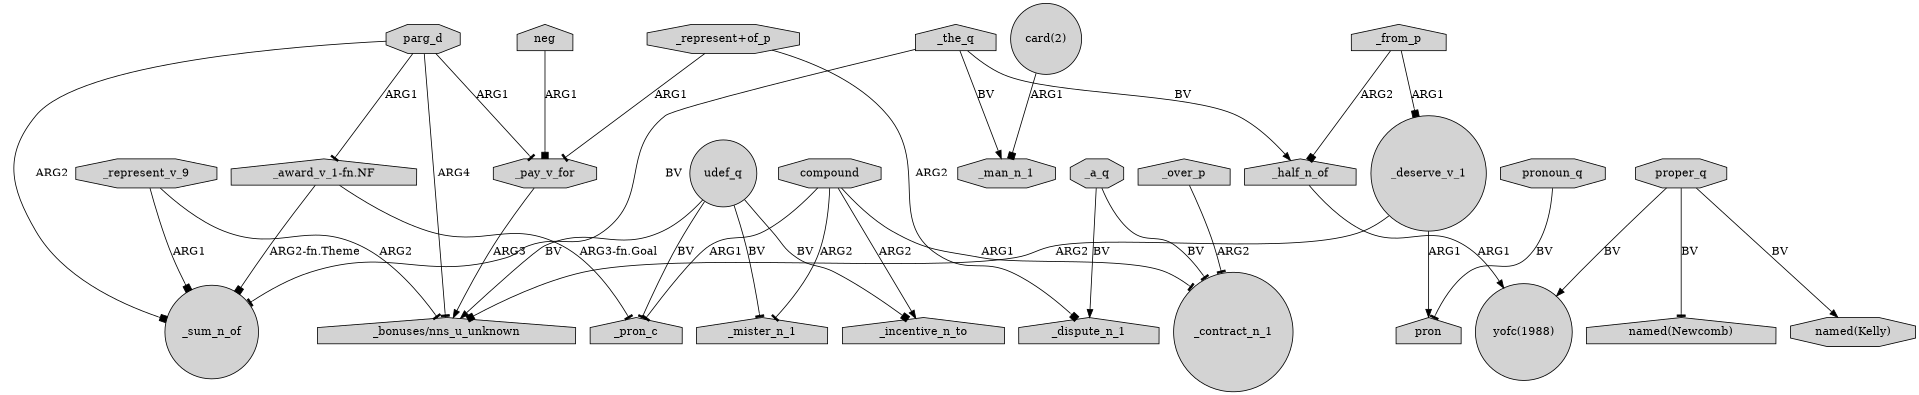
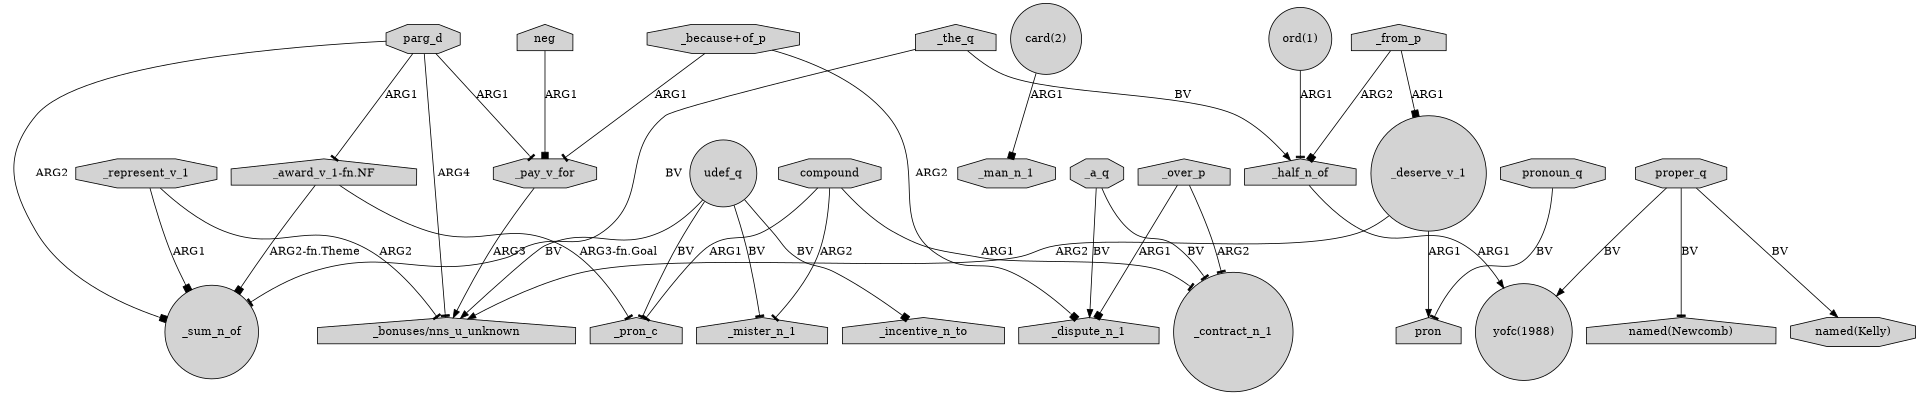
node "_represent+of_p": label "_represent+of_p" -> "_because+of_p"
node "ord(1)": added
edge "_the_q" -> "_man_n_1": removed, label "BV"
node "_represent_v_9": label "_represent_v_9" -> "_represent_v_1"
edge "_over_p" -> "_dispute_n_1": added, label "ARG1"
edge "compound" -> "_incentive_n_to": removed, label "ARG2"
edge "_deserve_v_1" -> "_bonuses/nns_u_unknown": arrowhead box -> normal
